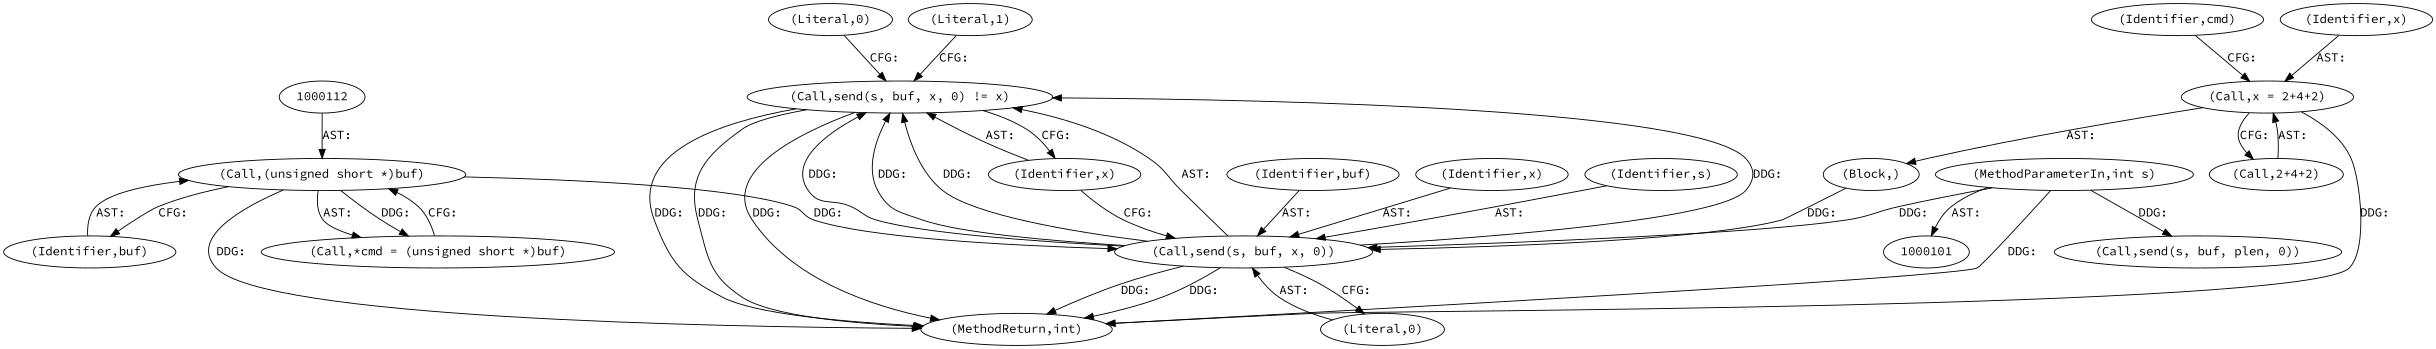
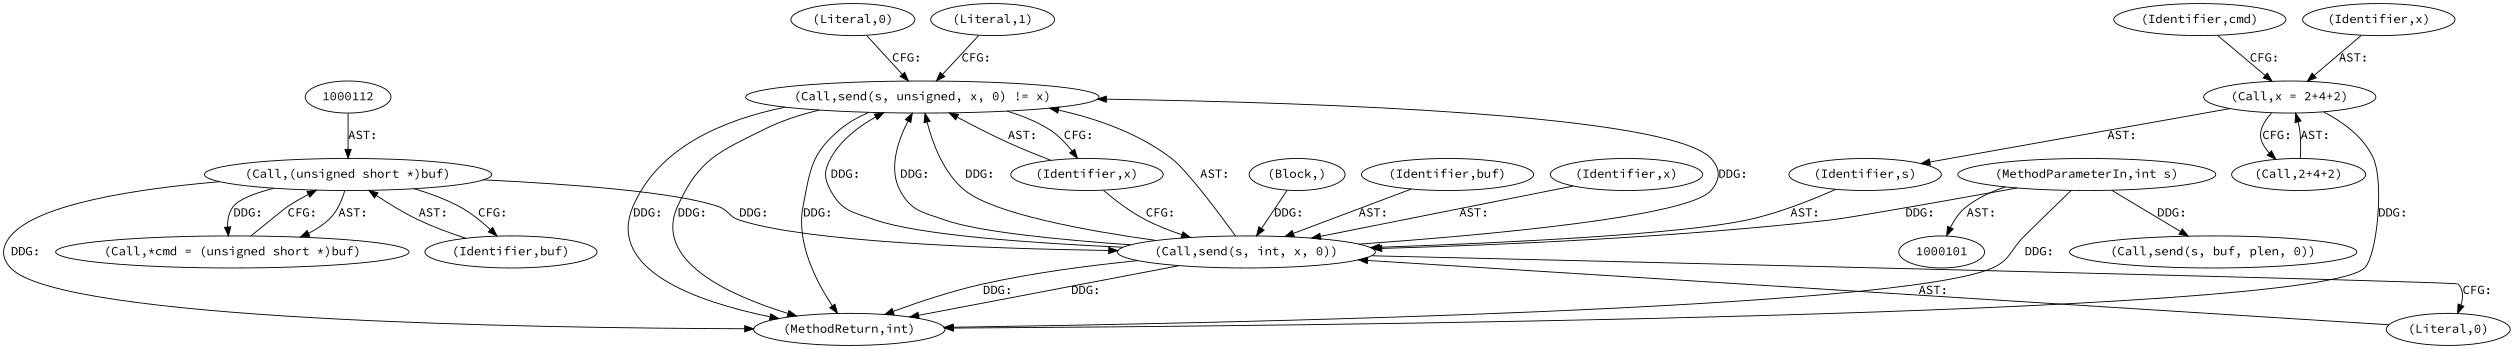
node "(Call,send(s, buf, x, 0) != x)": label "(Call,send(s, buf, x, 0) != x)" -> "(Call,send(s, unsigned, x, 0) != x)"
edge "(Call,x = 2+4+2)" -> "(Block,)": now "(Call,x = 2+4+2)" -> "(Identifier,s)"
node "(Call,send(s, buf, x, 0))": label "(Call,send(s, buf, x, 0))" -> "(Call,send(s, int, x, 0))"
